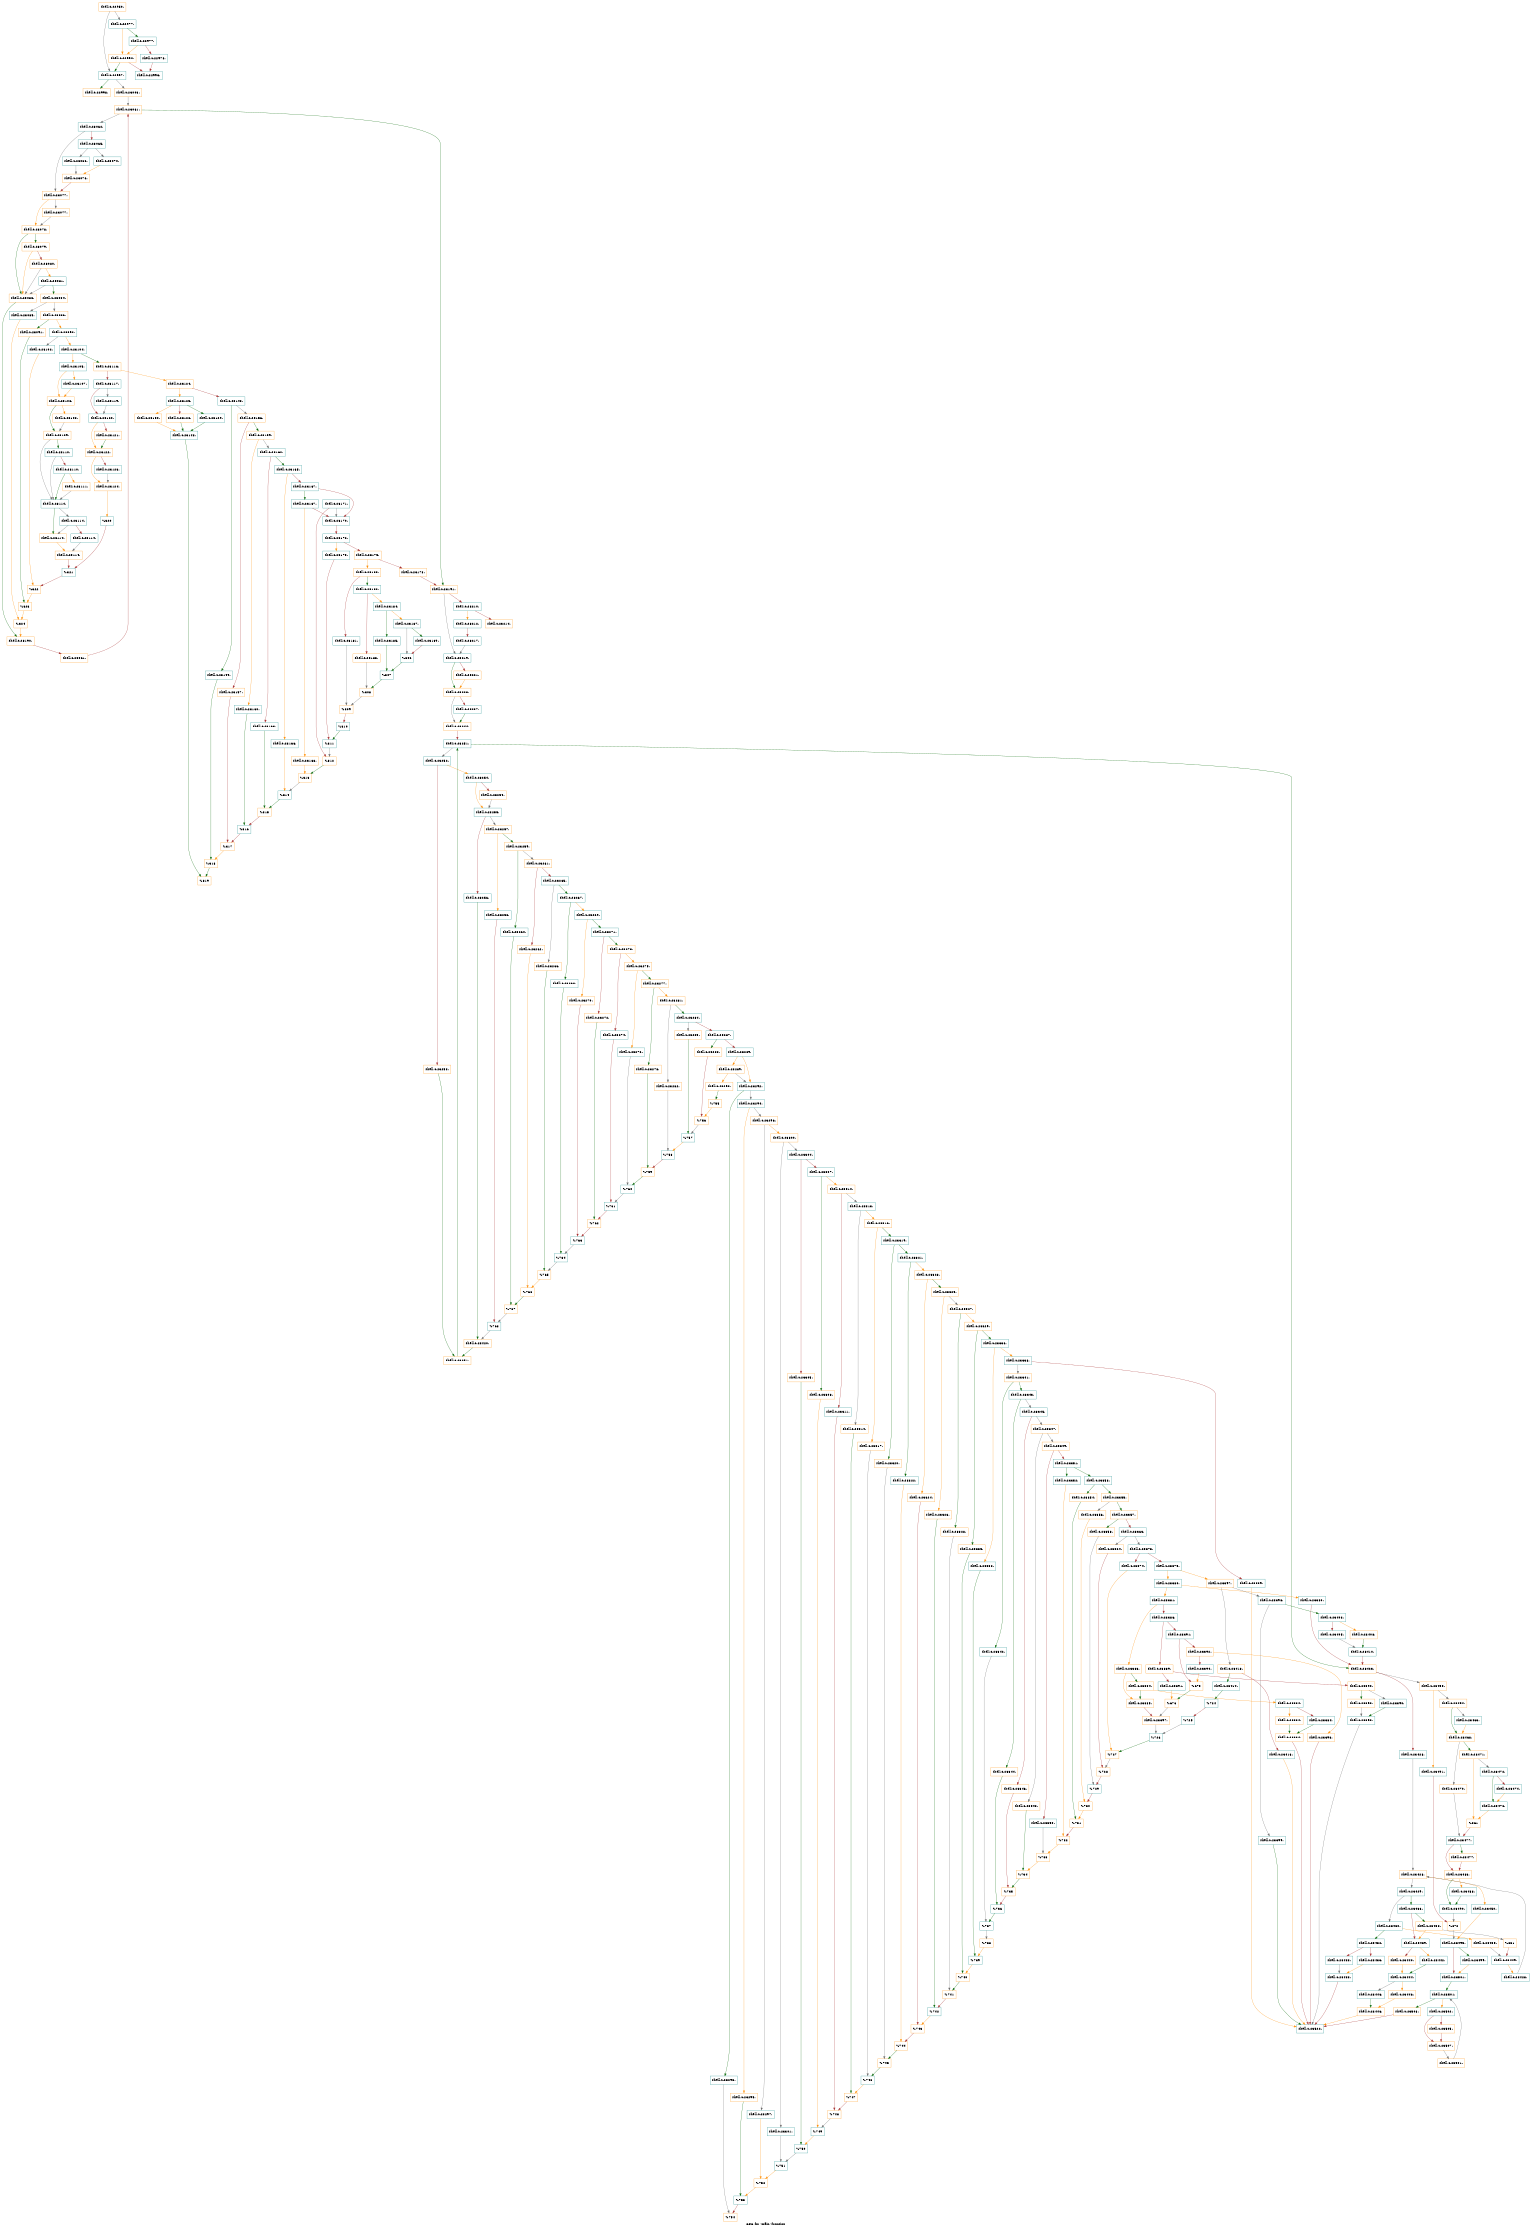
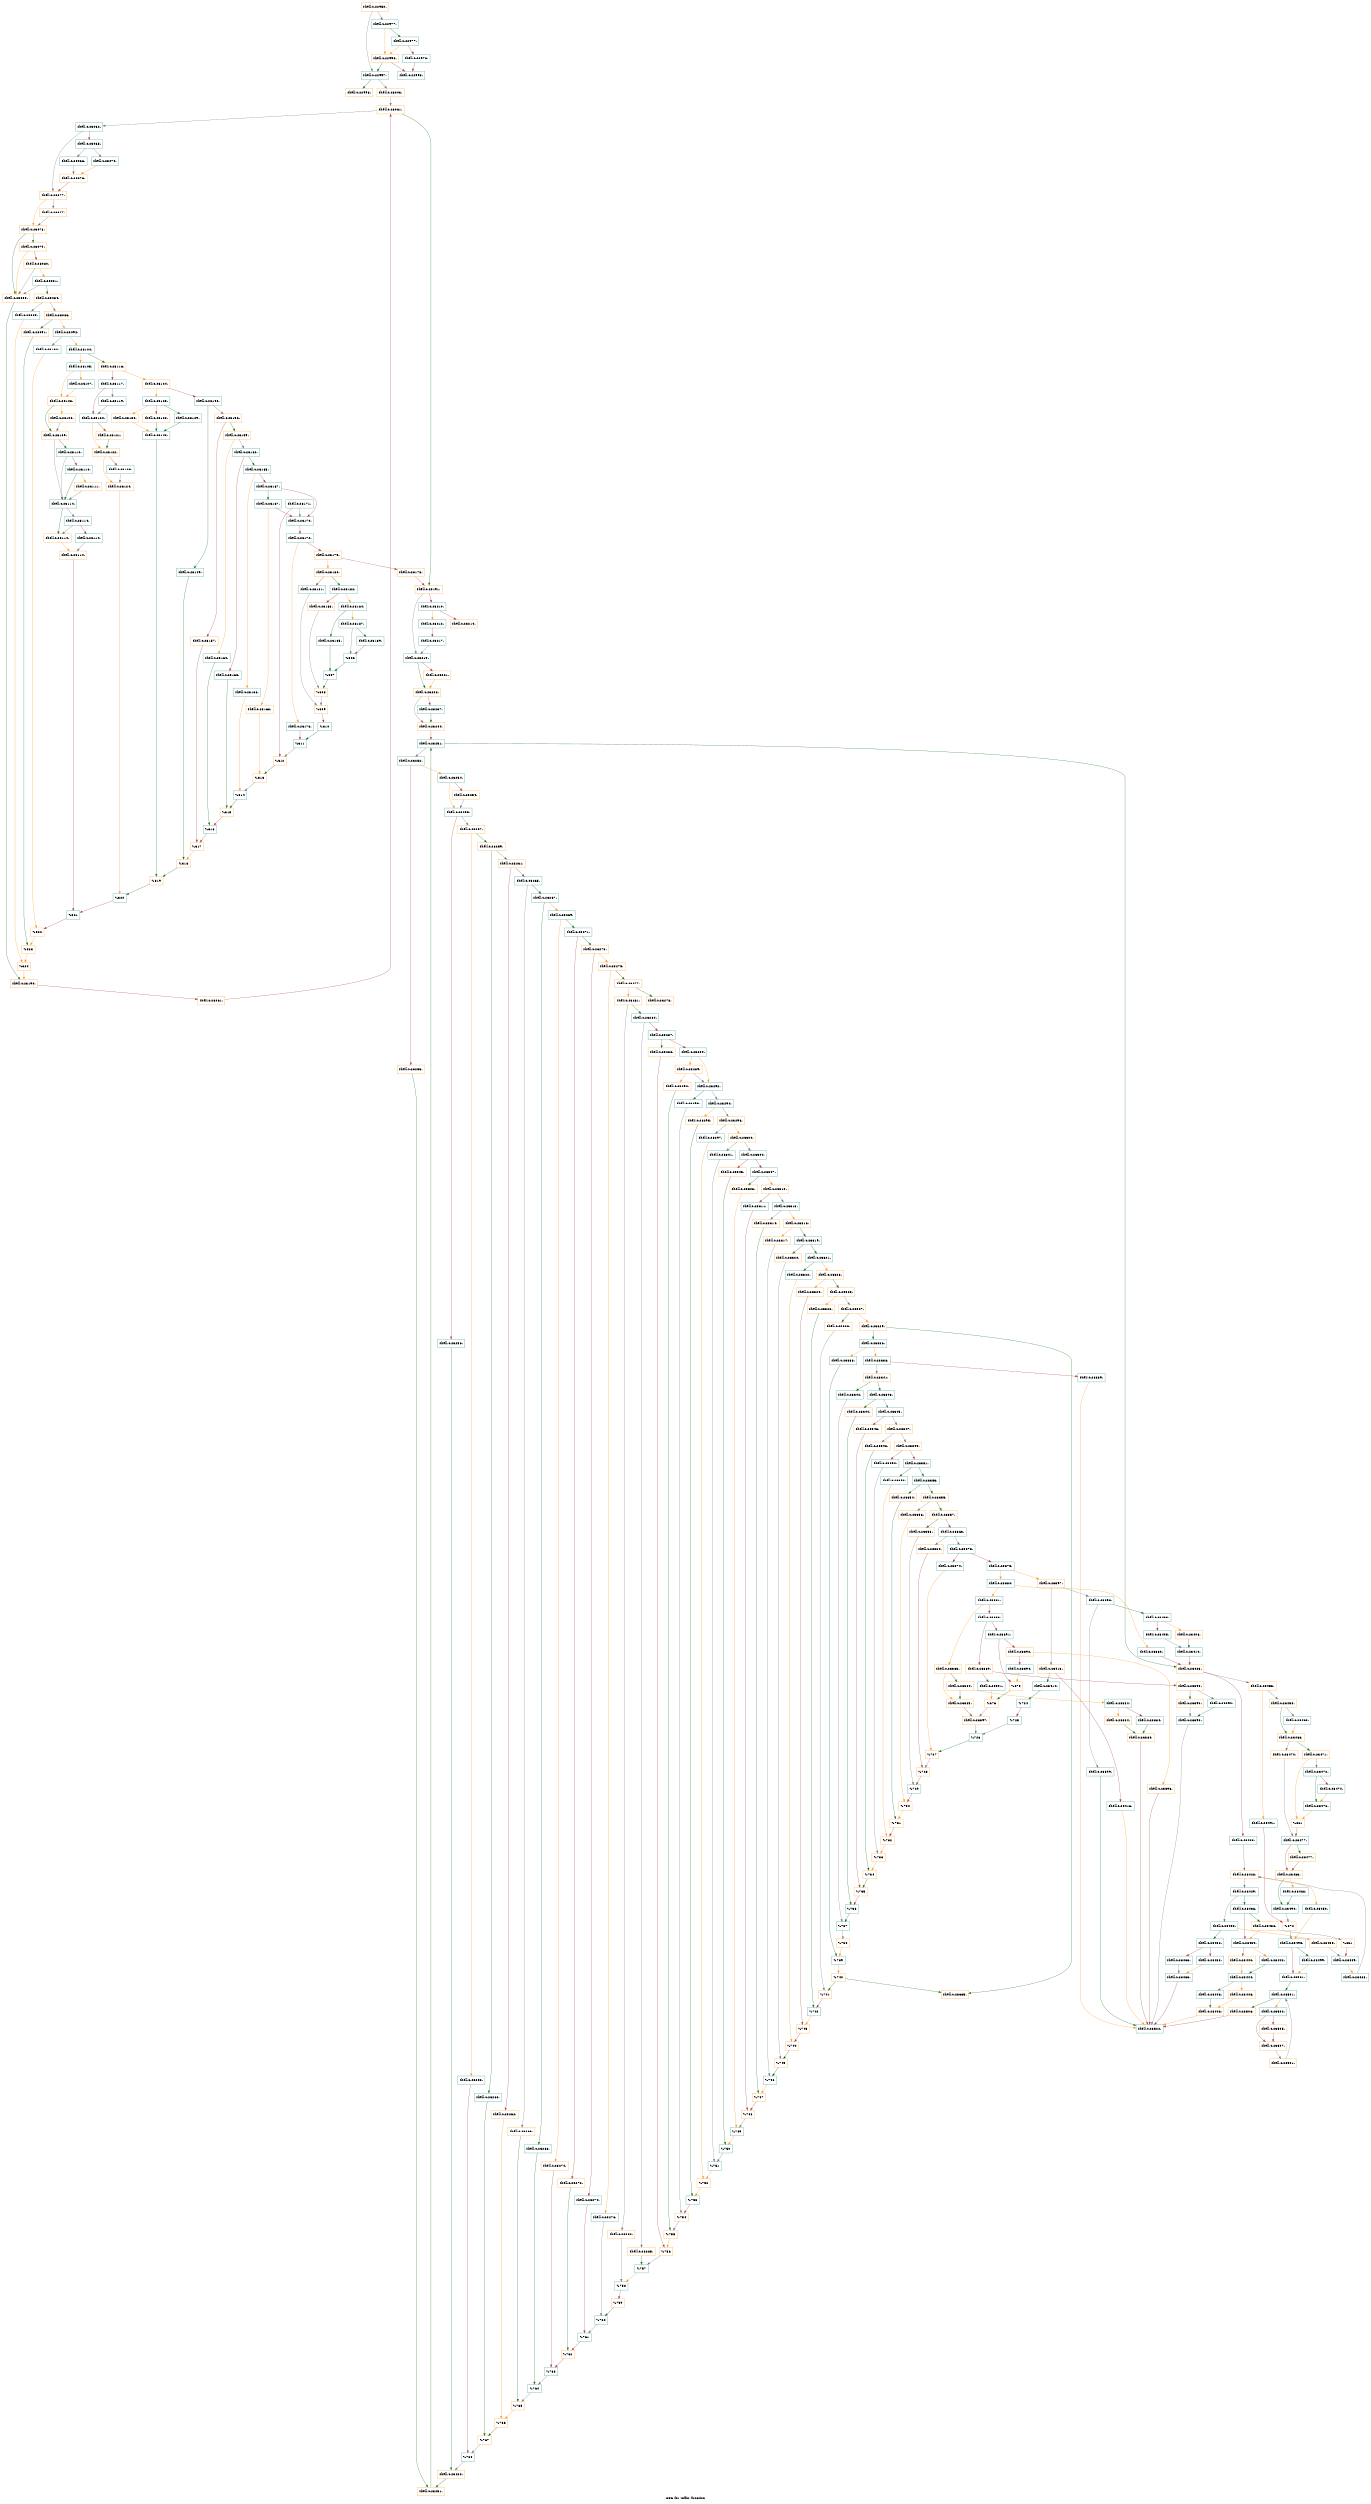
edge "%319" -> "%320": added
edge "shell.c:23278:" -> "%759": removed
edge "shell.c:23335:" -> "%740": reversed
edge "%754" -> "%755": added
